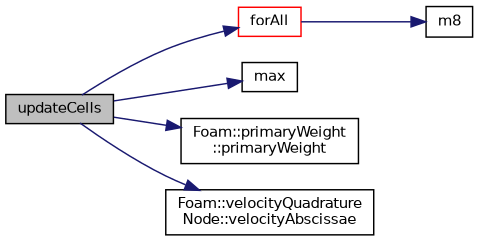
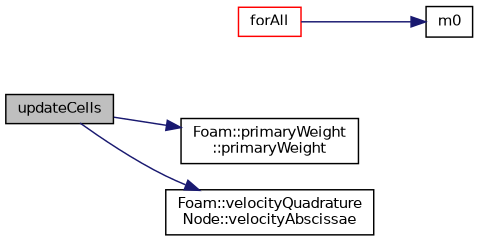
node "m8": label "m8" -> "m0"
edge "updateCells" -> "forAll": removed
node "max": removed
